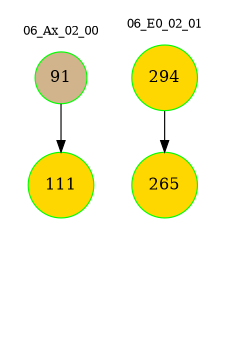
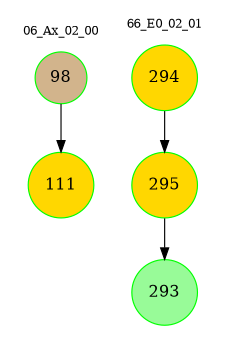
cluster "06_E0_02_01": label "06_E0_02_01" -> "66_E0_02_01"
node "91": label "91" -> "98"
node "265": label "265" -> "295"
node "293": added
